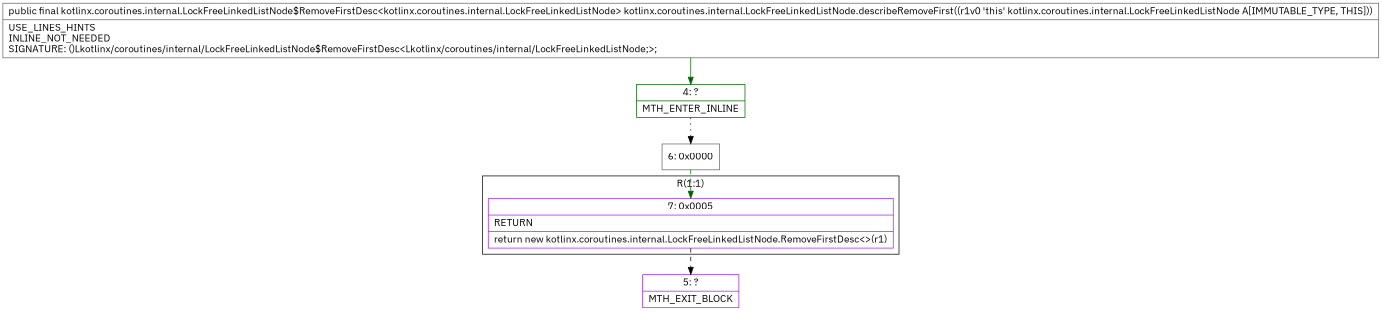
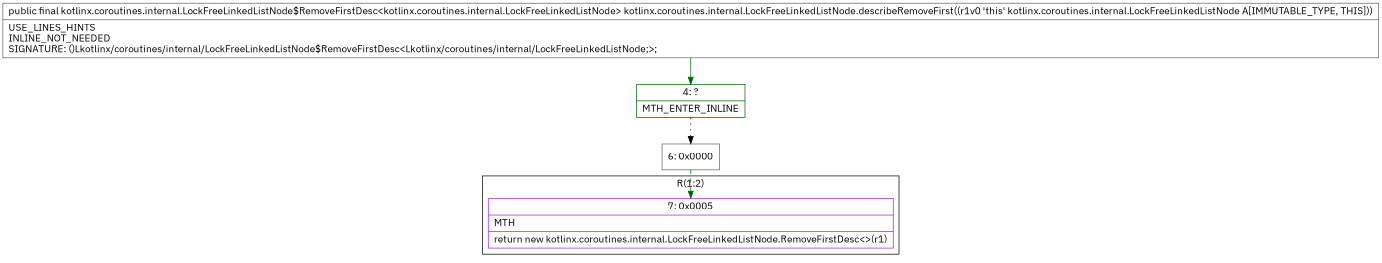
cluster "R(1:1)": label "R(1:1)" -> "R(1:2)"
node "7: 0x0005": text "RETURN" -> "MTH"
node "5: ?": removed
